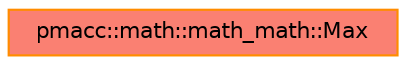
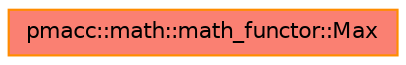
node "pmacc::math::math_math::Max": label "pmacc::math::math_math::Max" -> "pmacc::math::math_functor::Max"
